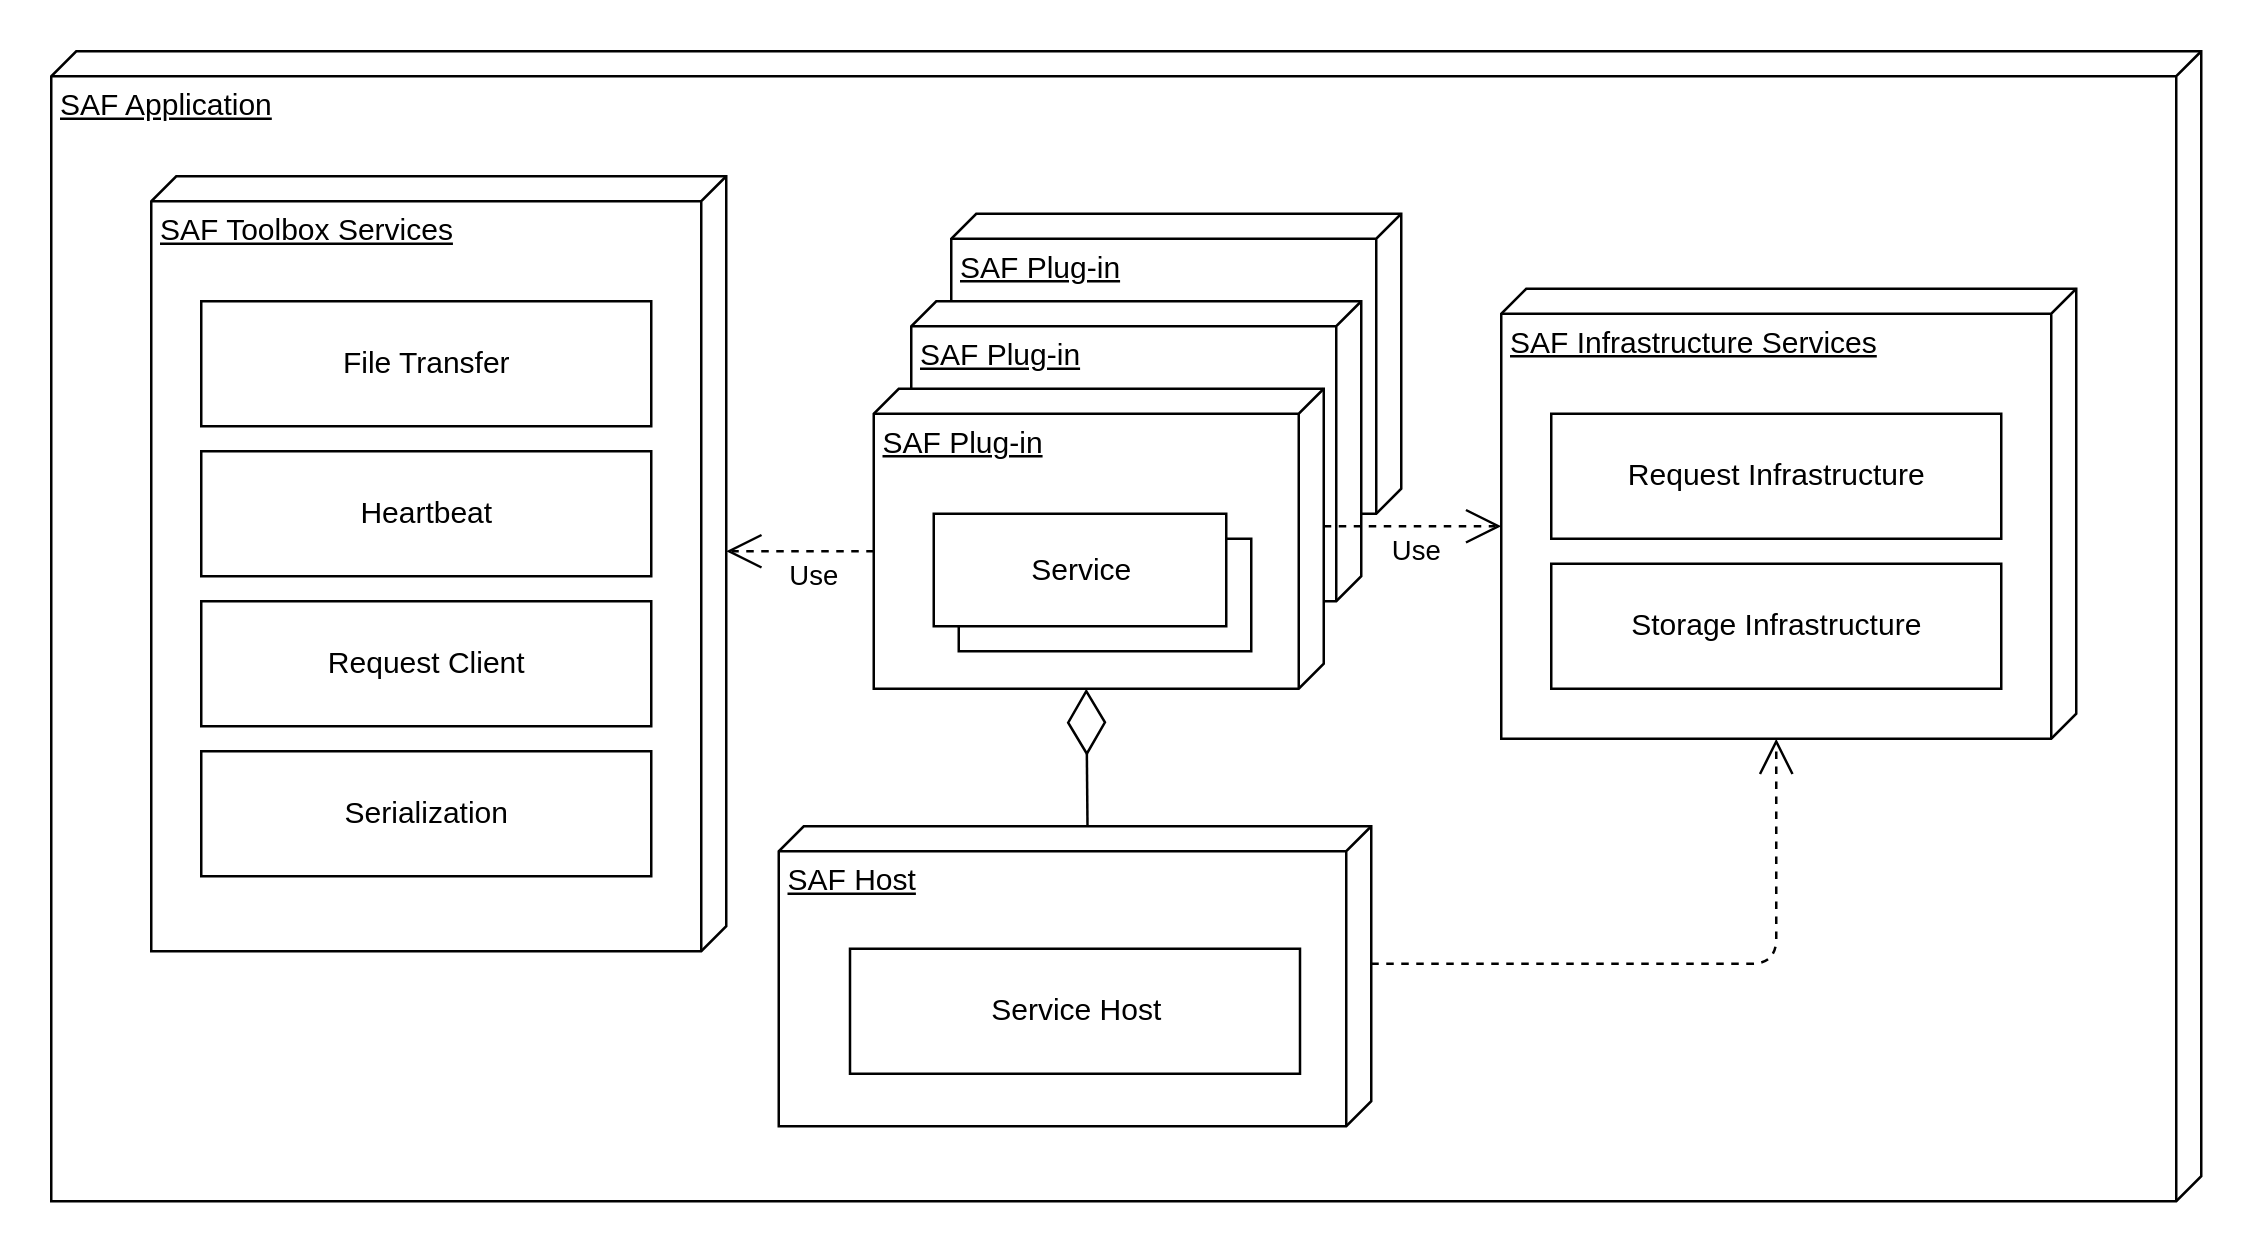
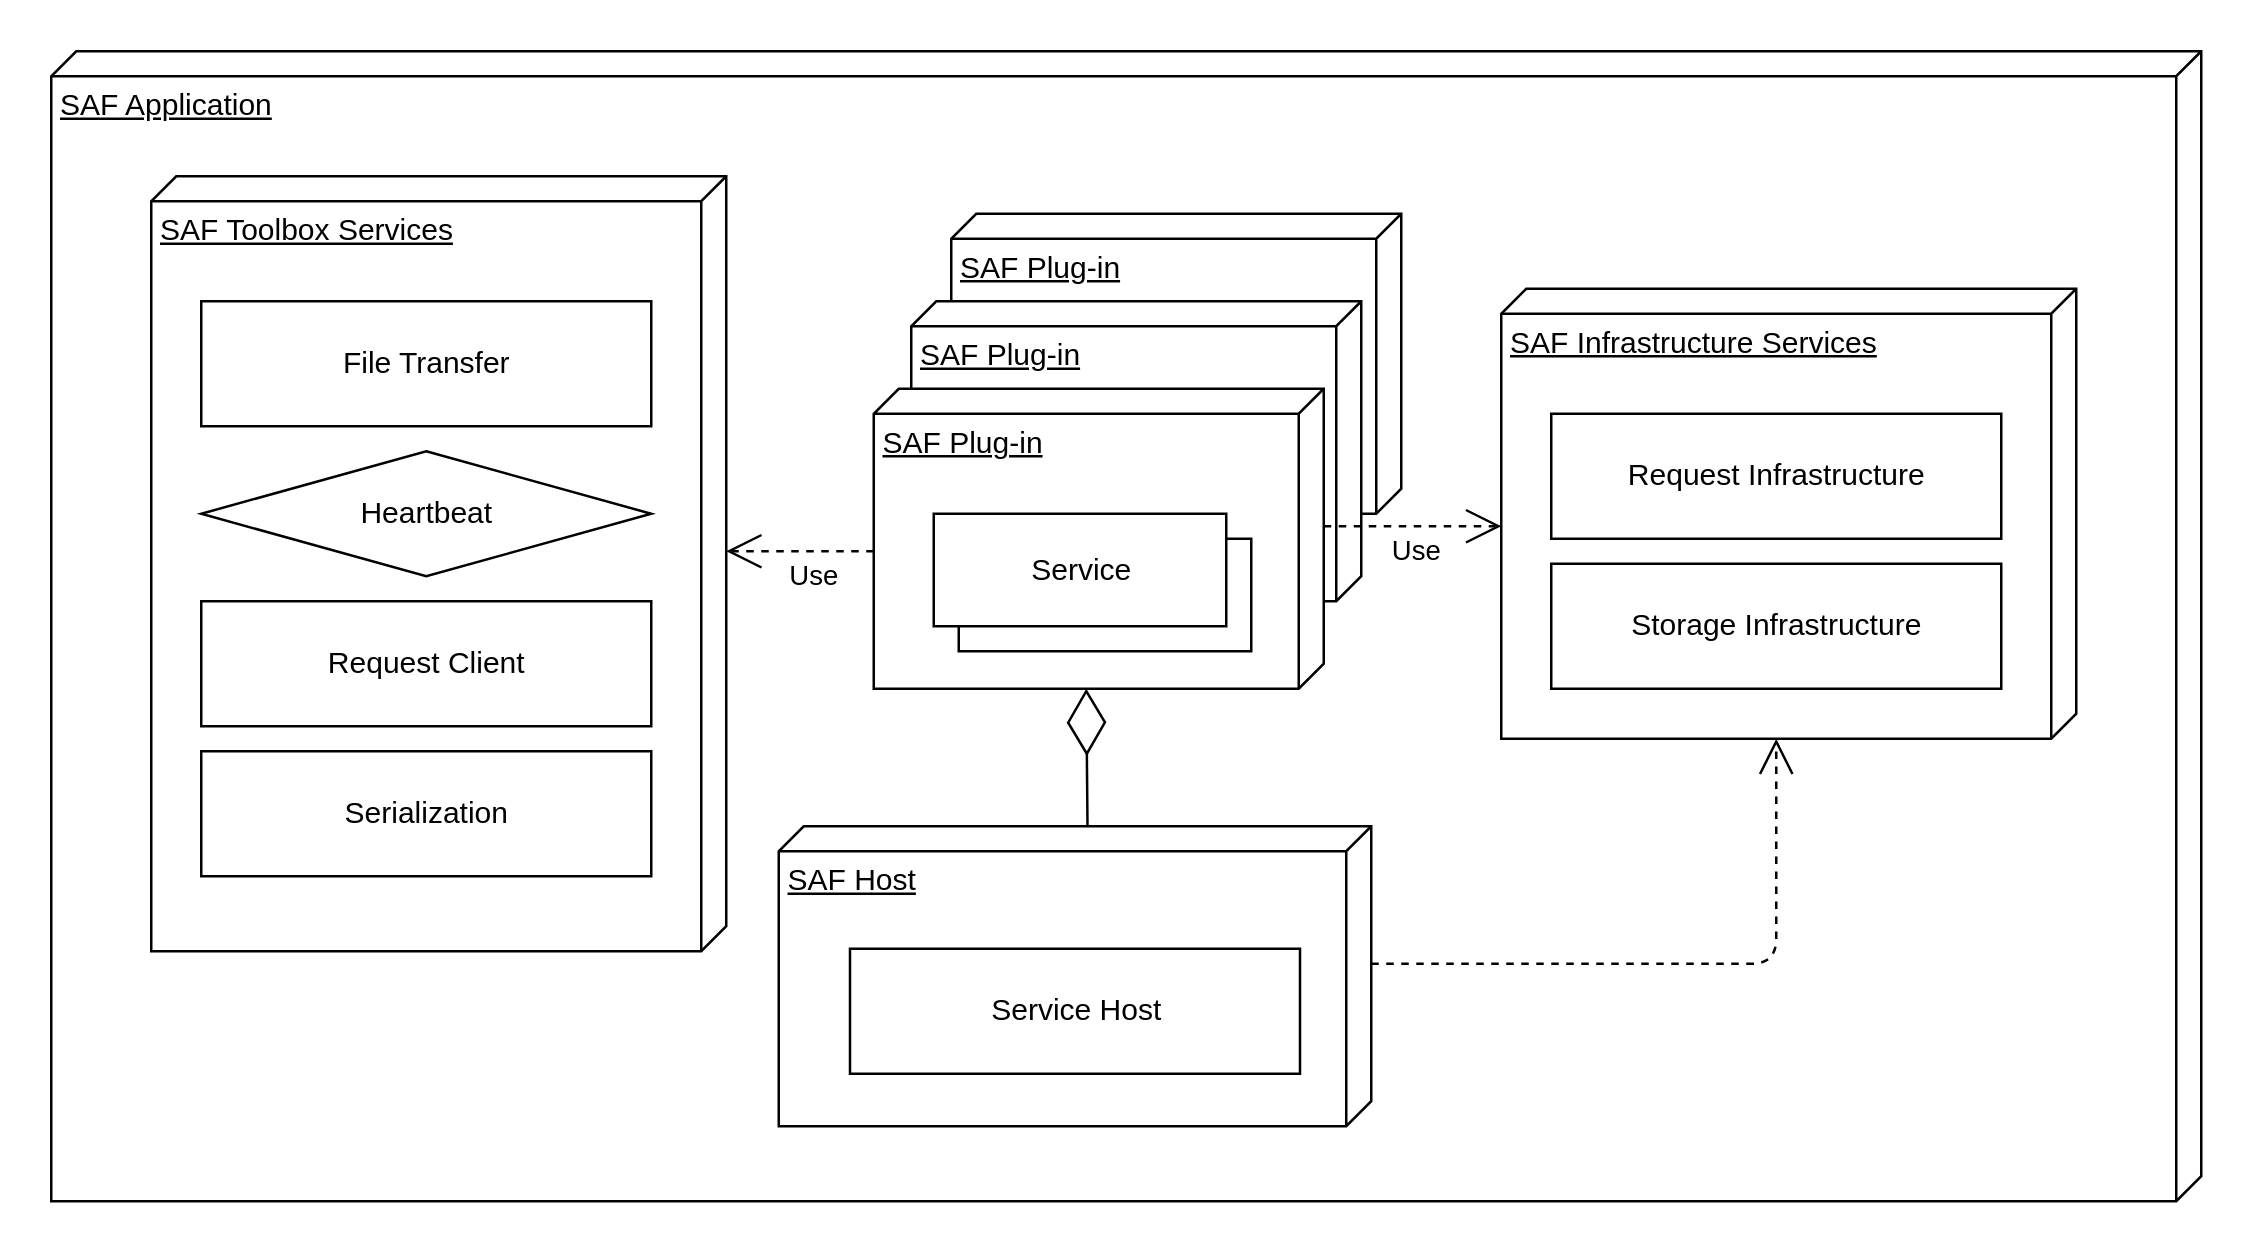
node "Heartbeat": shape rectangle -> diamond
